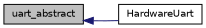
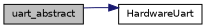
edge "HardwareUart" -> "uart_abstract": reversed
